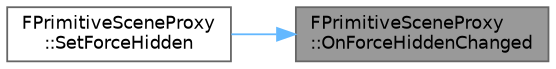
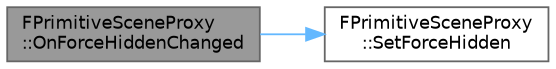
edge "FPrimitiveSceneProxy ::SetForceHidden" -> "FPrimitiveSceneProxy ::OnForceHiddenChanged": reversed
